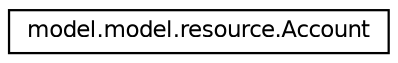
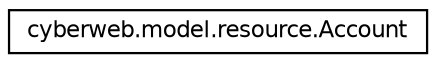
node "model.model.resource.Account": label "model.model.resource.Account" -> "cyberweb.model.resource.Account"
